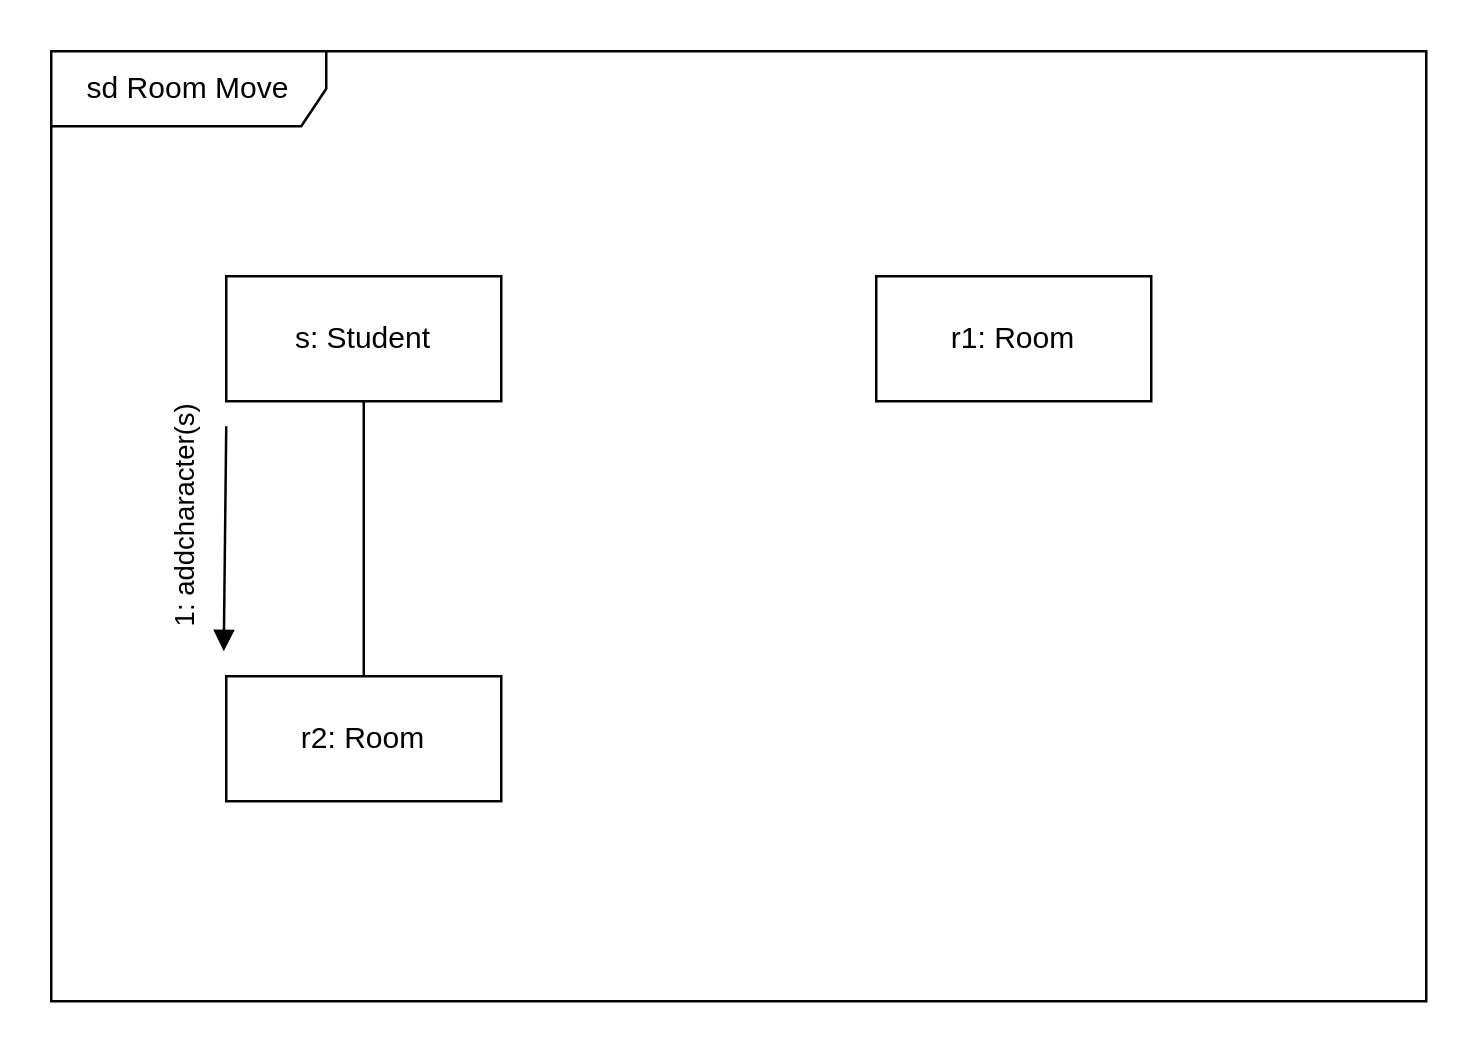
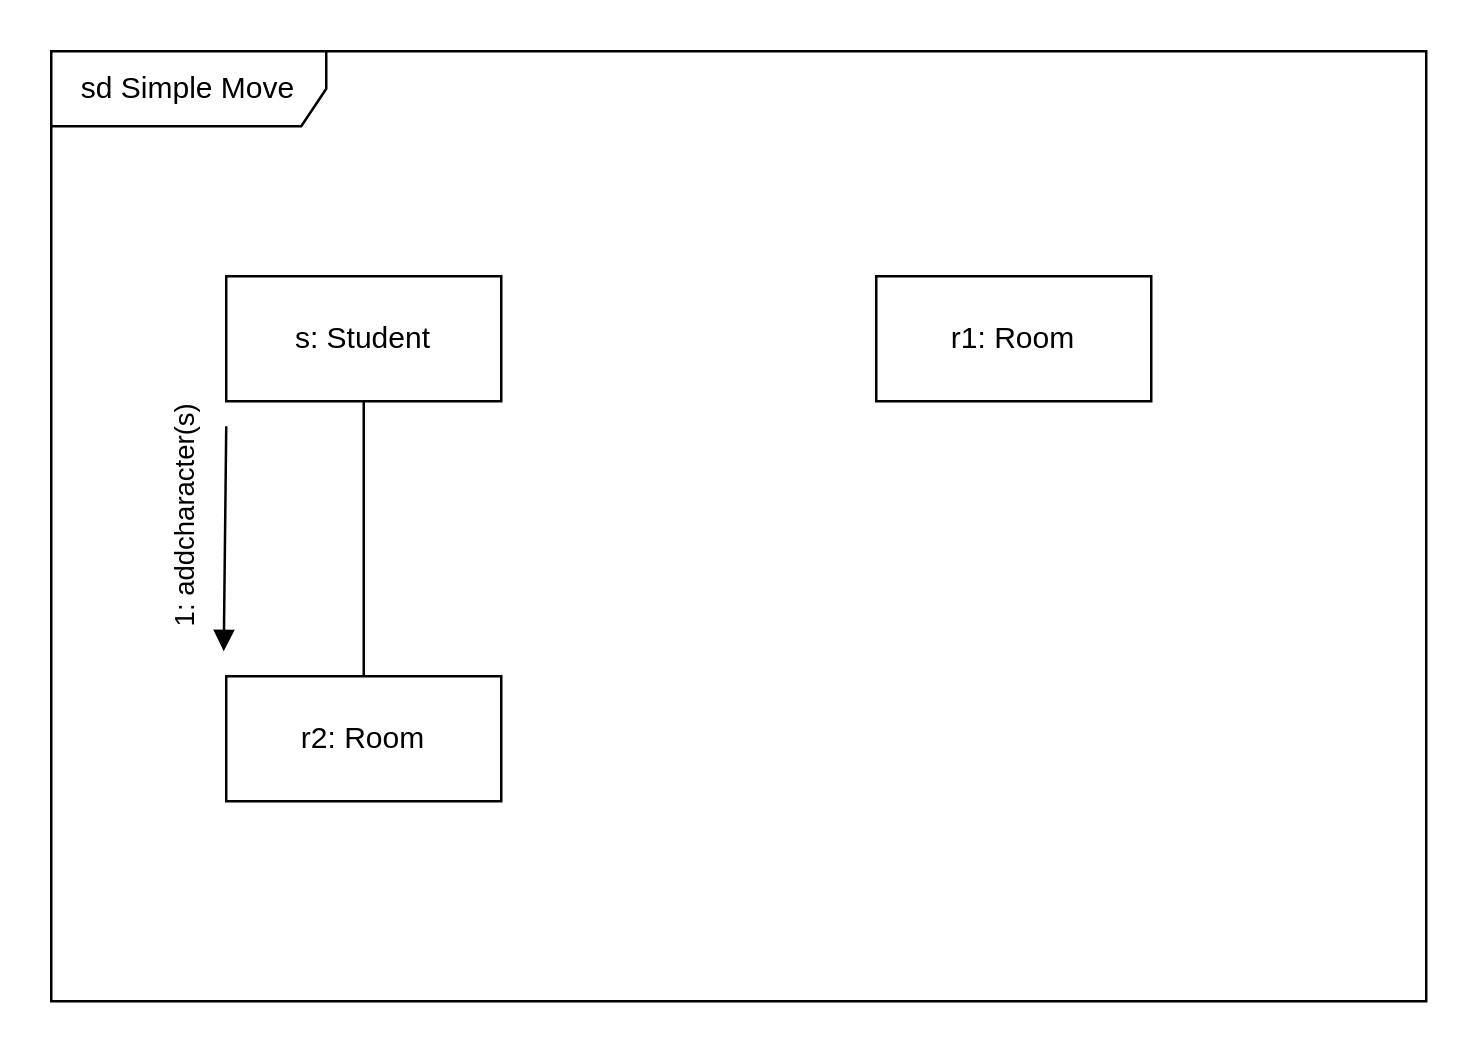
node "sd Room Move": label "sd Room Move" -> "sd Simple Move"
